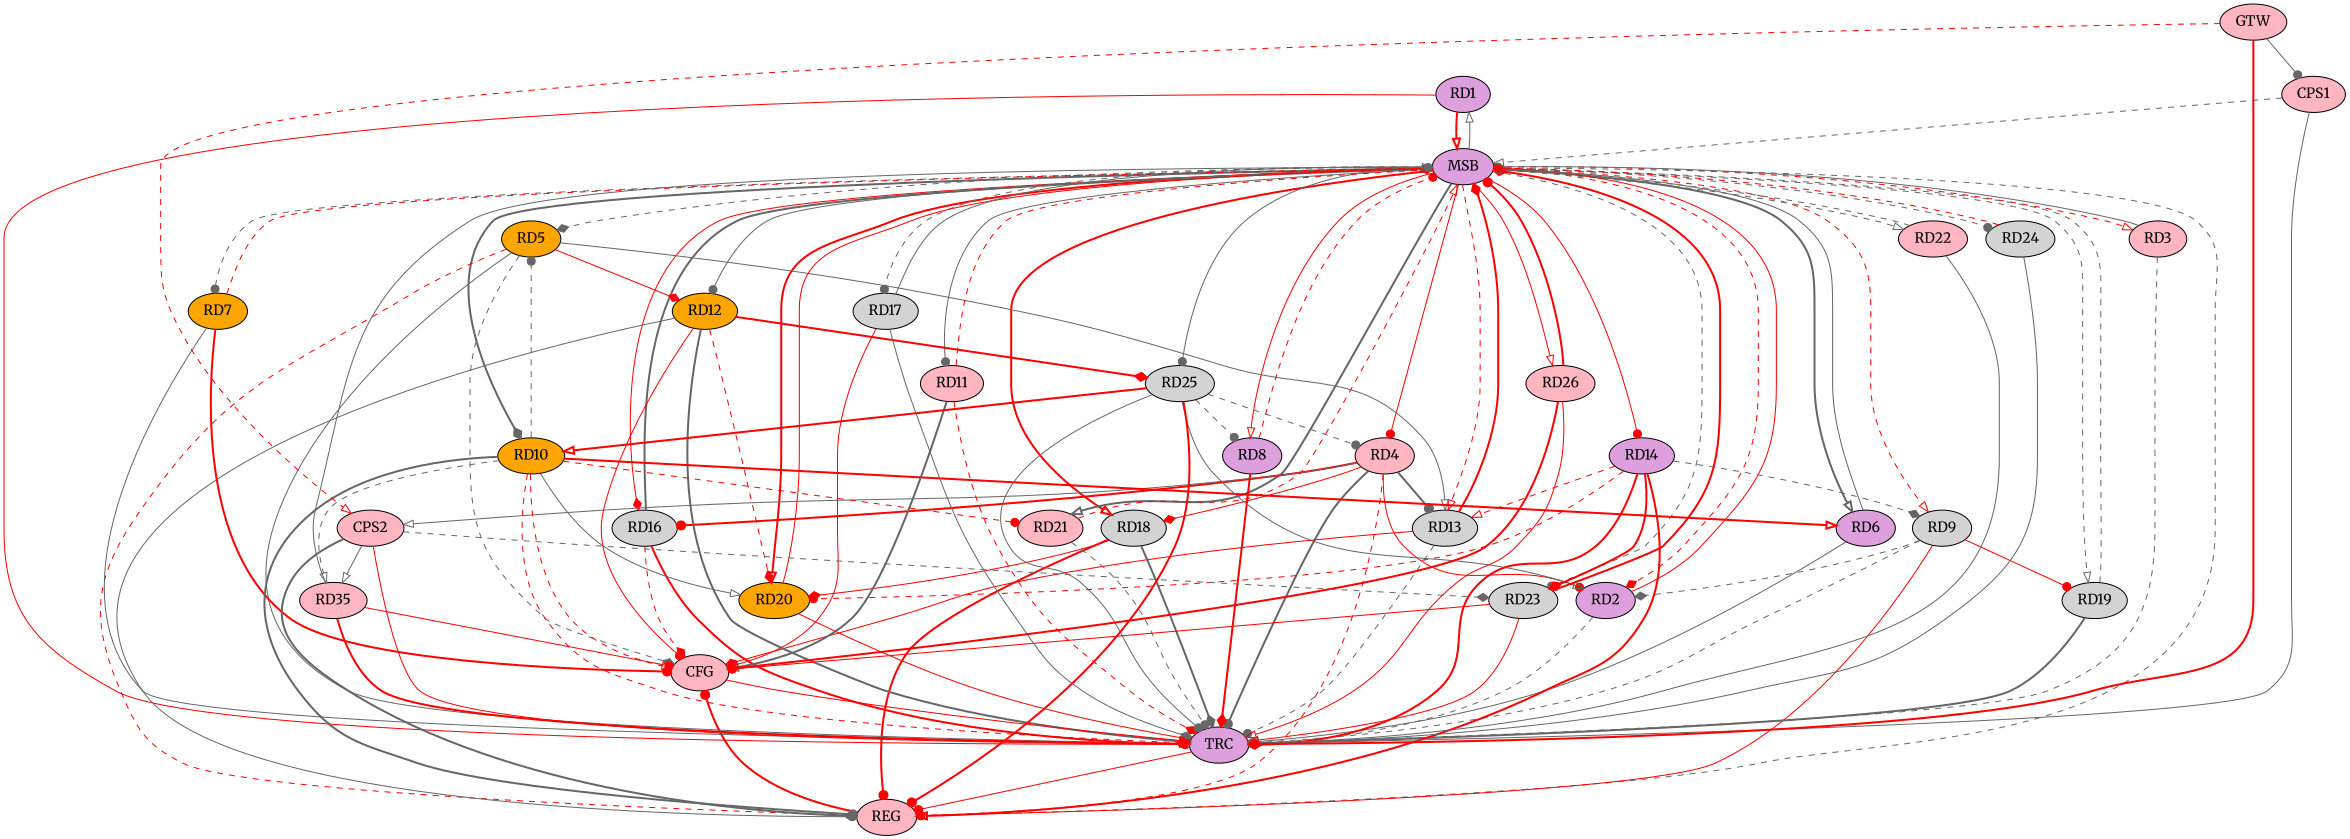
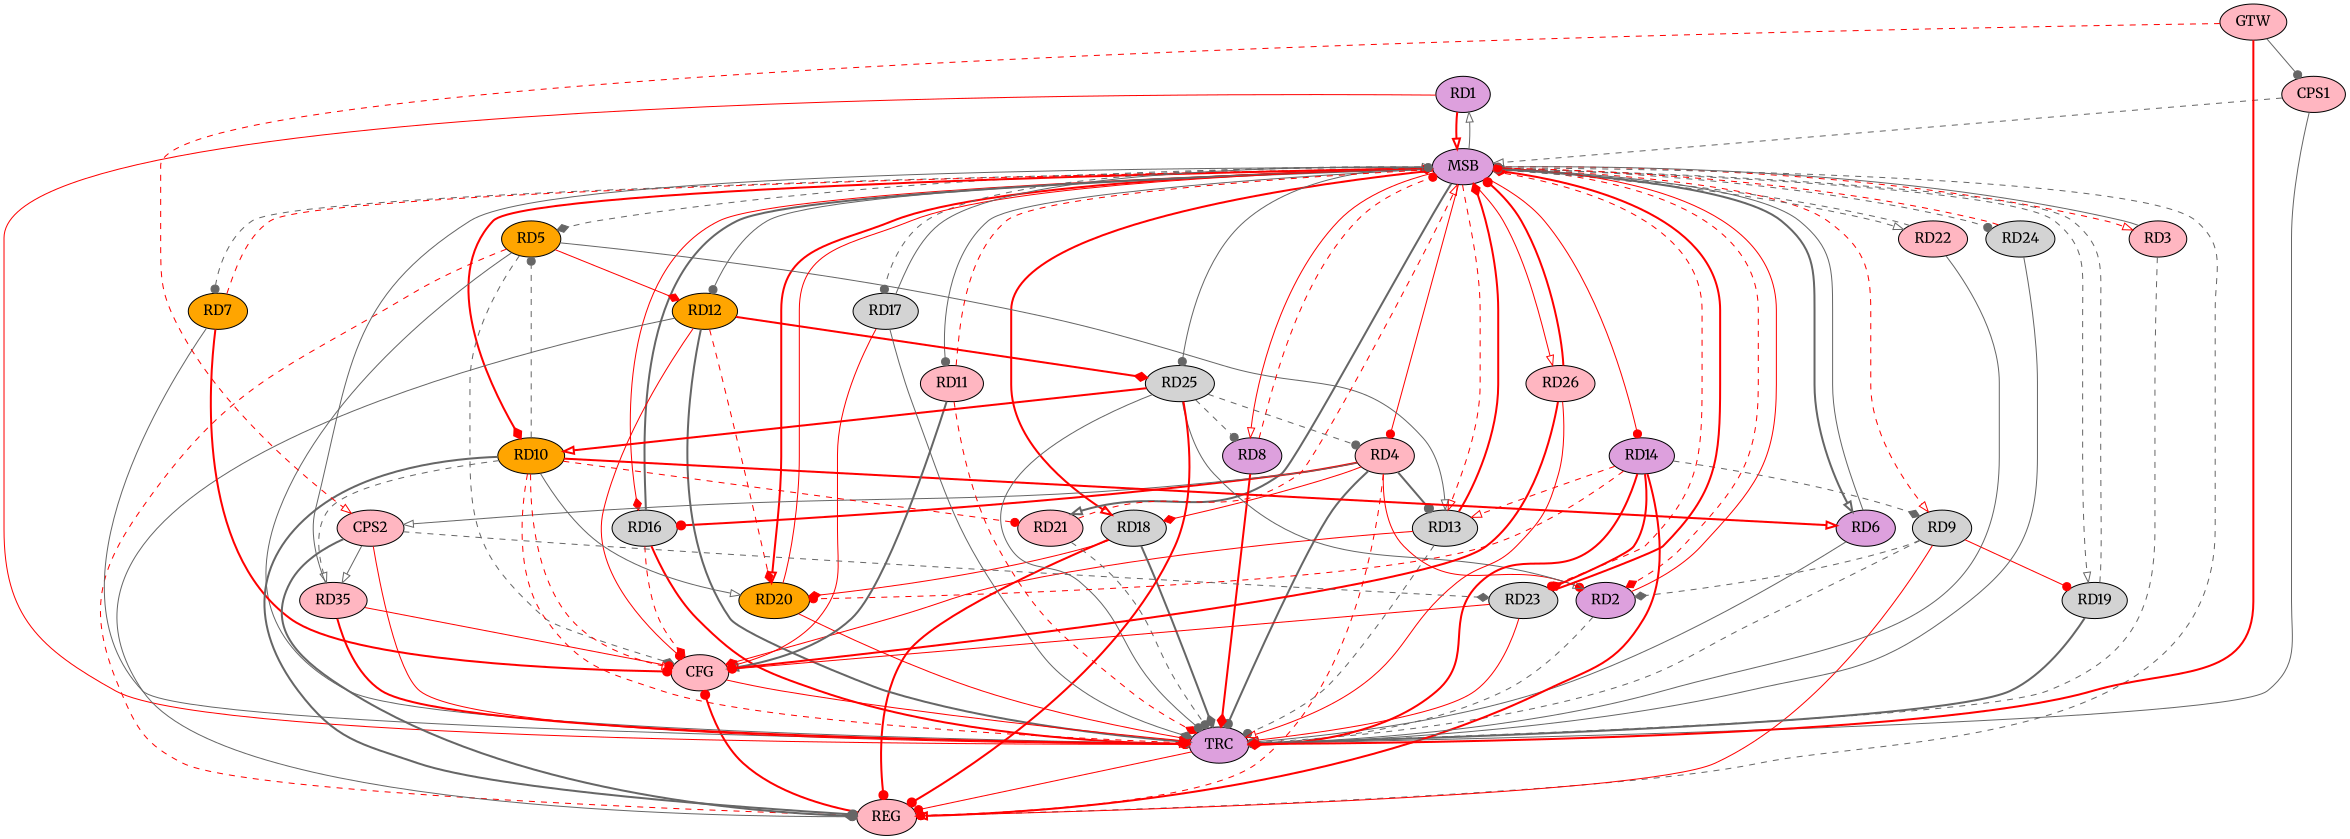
edge "MSB" -> "RD10": color gray40 -> red
edge "MSB" -> "RD23": color gray40 -> red
